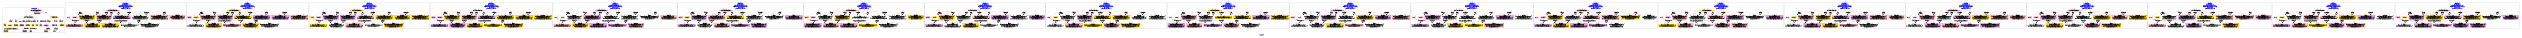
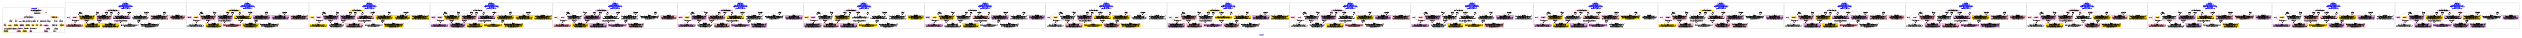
node "dates": fillcolor gold -> lightpink
node "ac_id": fillcolor plum -> gold
node "birthDate": added
node "deathDate": fillcolor plum -> gold
node "name": fillcolor gold -> plum
